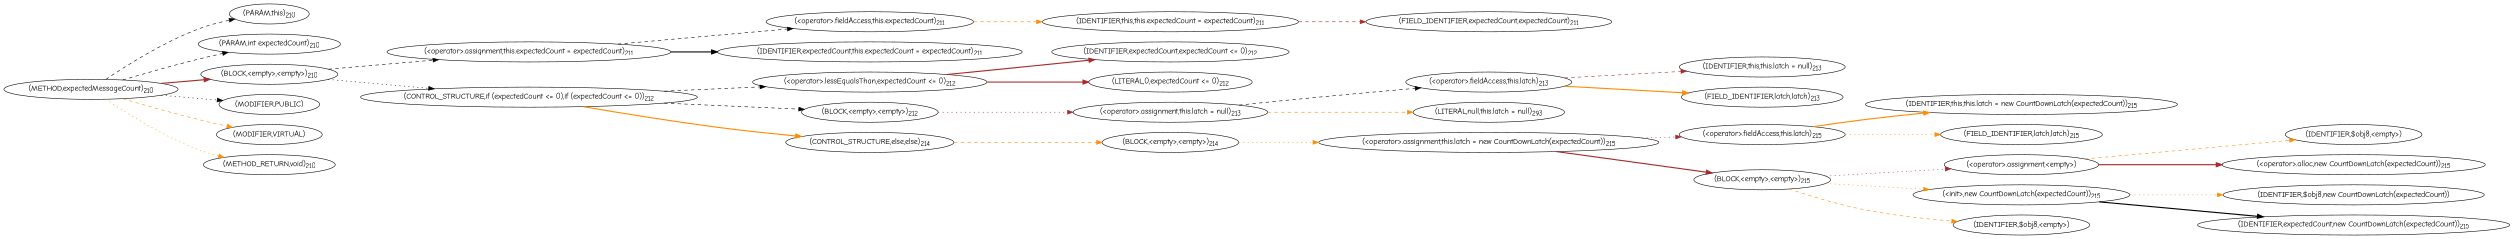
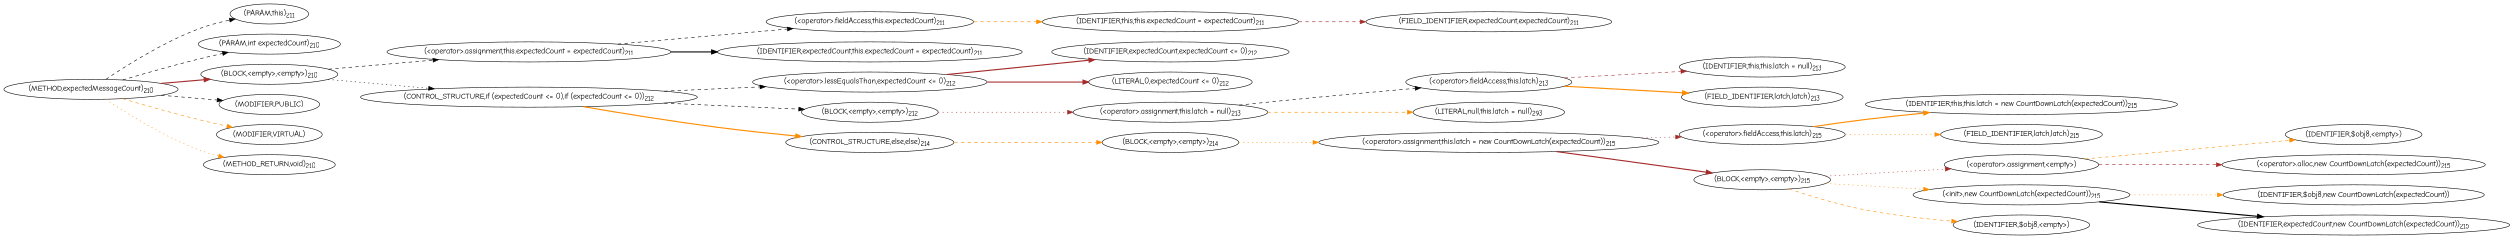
node "(PARAM,this)": text "210" -> "211"
edge "(METHOD,expectedMessageCount)" -> "(MODIFIER,PUBLIC)": style dotted -> dashed
edge "(<operator>.assignment,<empty>)" -> "(<operator>.alloc,new CountDownLatch(expectedCount))": style bold -> dashed
